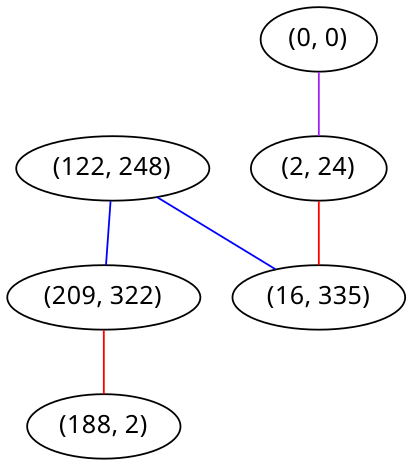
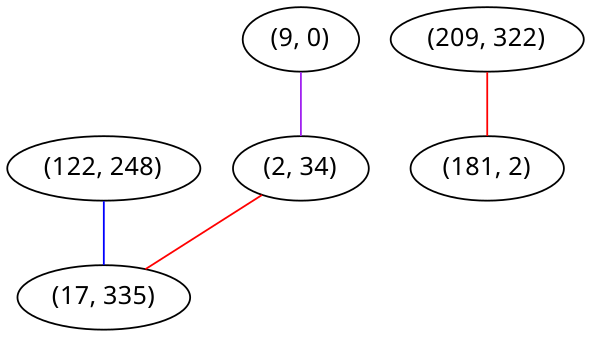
node "(0, 0)": label "(0, 0)" -> "(9, 0)"
node "(2, 24)": label "(2, 24)" -> "(2, 34)"
edge "(122, 248)" -- "(209, 322)": removed
node "(16, 335)": label "(16, 335)" -> "(17, 335)"
node "(188, 2)": label "(188, 2)" -> "(181, 2)"
